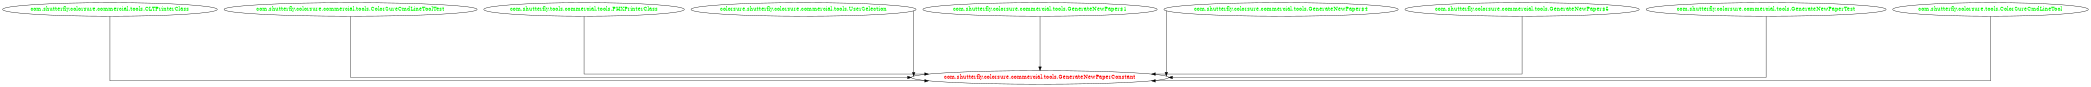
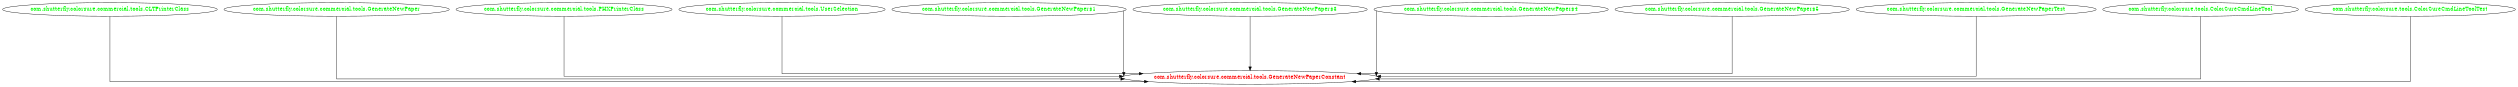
node "com.shutterfly.colorsure.commercial.tools.ColorSureCmdLineToolTest": label "com.shutterfly.colorsure.commercial.tools.ColorSureCmdLineToolTest" -> "com.shutterfly.colorsure.commercial.tools.GenerateNewPaper"
node "com.shutterfly.tools.commercial.tools.PHXPrinterClass": label "com.shutterfly.tools.commercial.tools.PHXPrinterClass" -> "com.shutterfly.colorsure.commercial.tools.PHXPrinterClass"
node "colorsure.shutterfly.colorsure.commercial.tools.UserSelection": label "colorsure.shutterfly.colorsure.commercial.tools.UserSelection" -> "com.shutterfly.colorsure.commercial.tools.UserSelection"
node "com.shutterfly.colorsure.commercial.tools.GenerateNewPaper$3": added
node "com.shutterfly.colorsure.tools.ColorSureCmdLineToolTest": added
